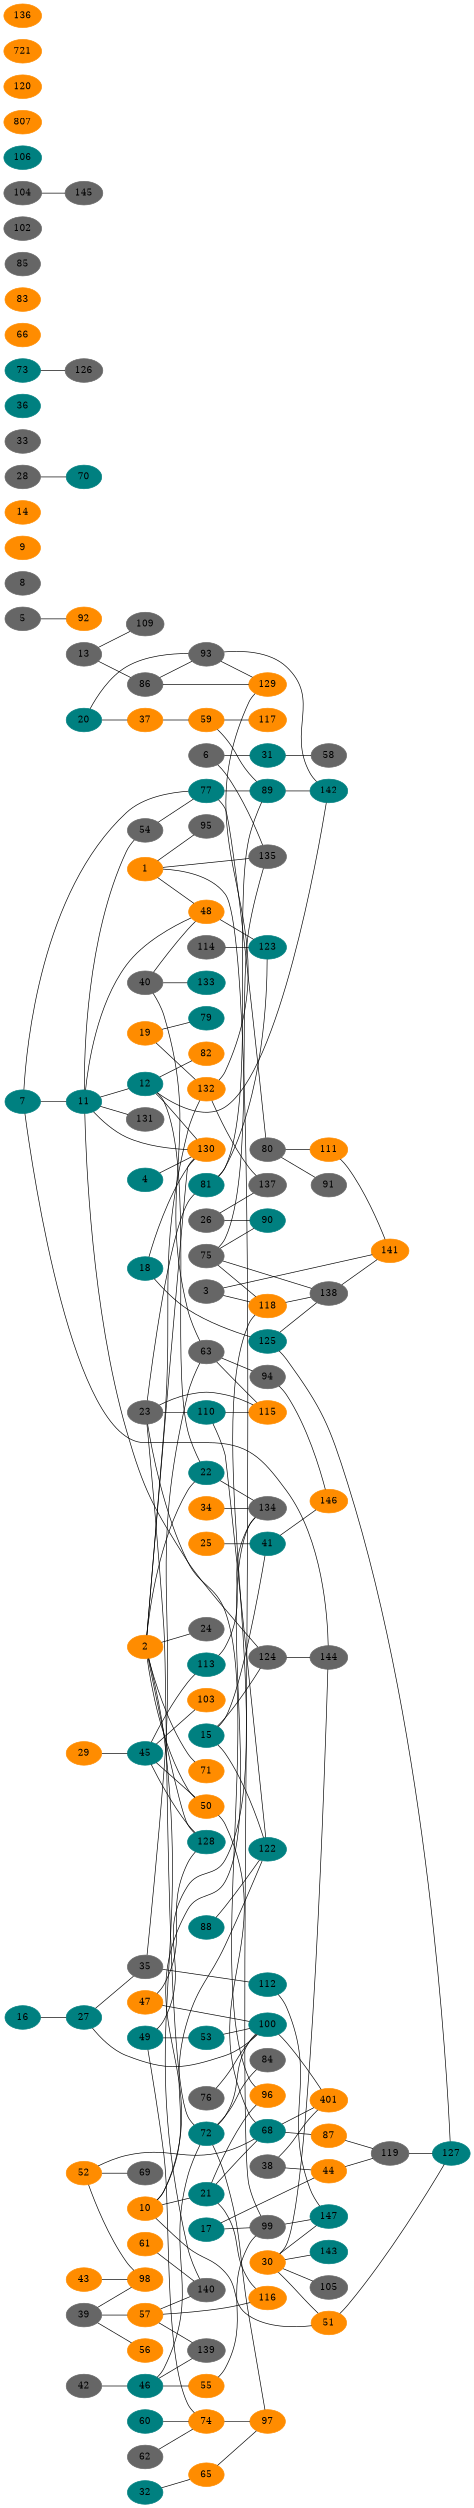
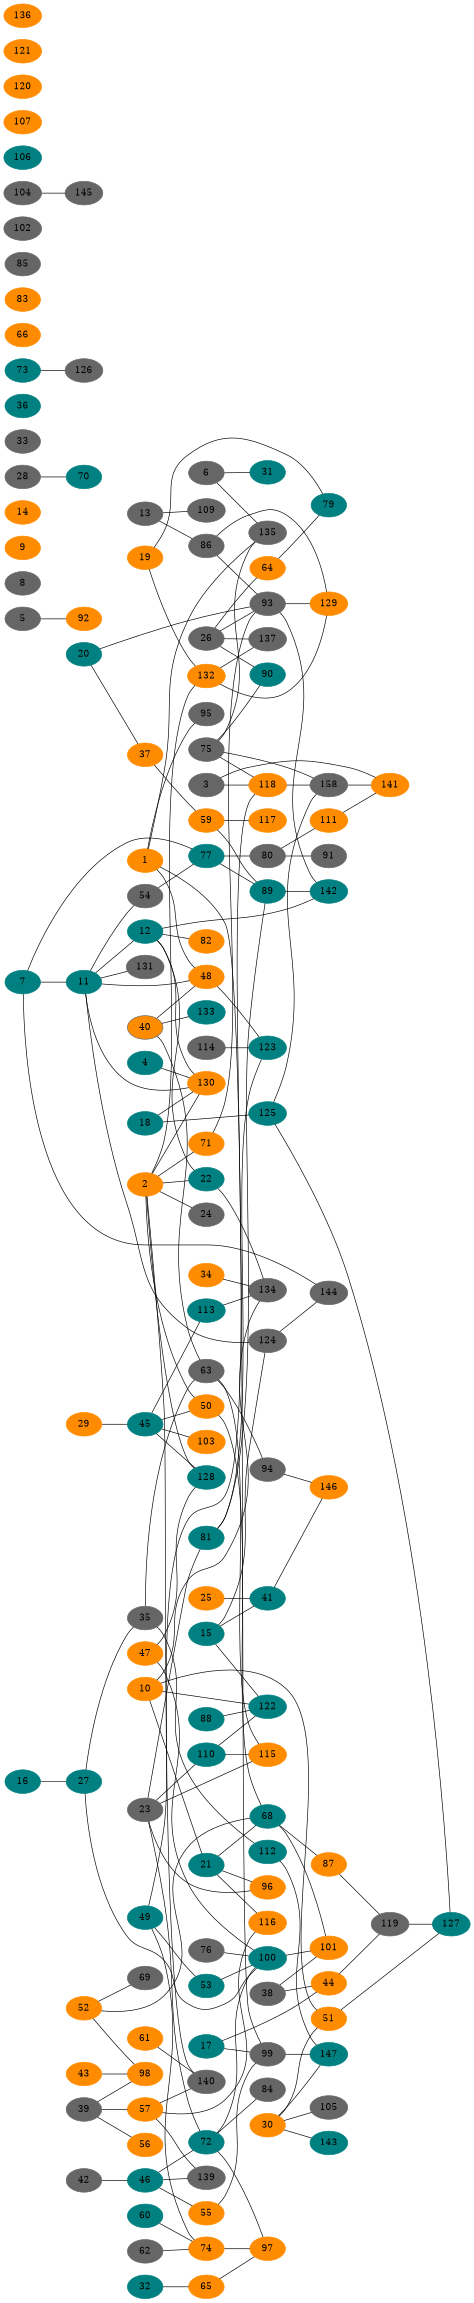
node "721": label "721" -> "121"
node "807": label "807" -> "107"
node "64": added
edge "93" -- "26": added
node "58": removed
edge "93" -- "71": added
node "40": fillcolor gray40 -> darkorange
node "138": label "138" -> "158"
edge "144" -- "30": removed
node "401": label "401" -> "101"
